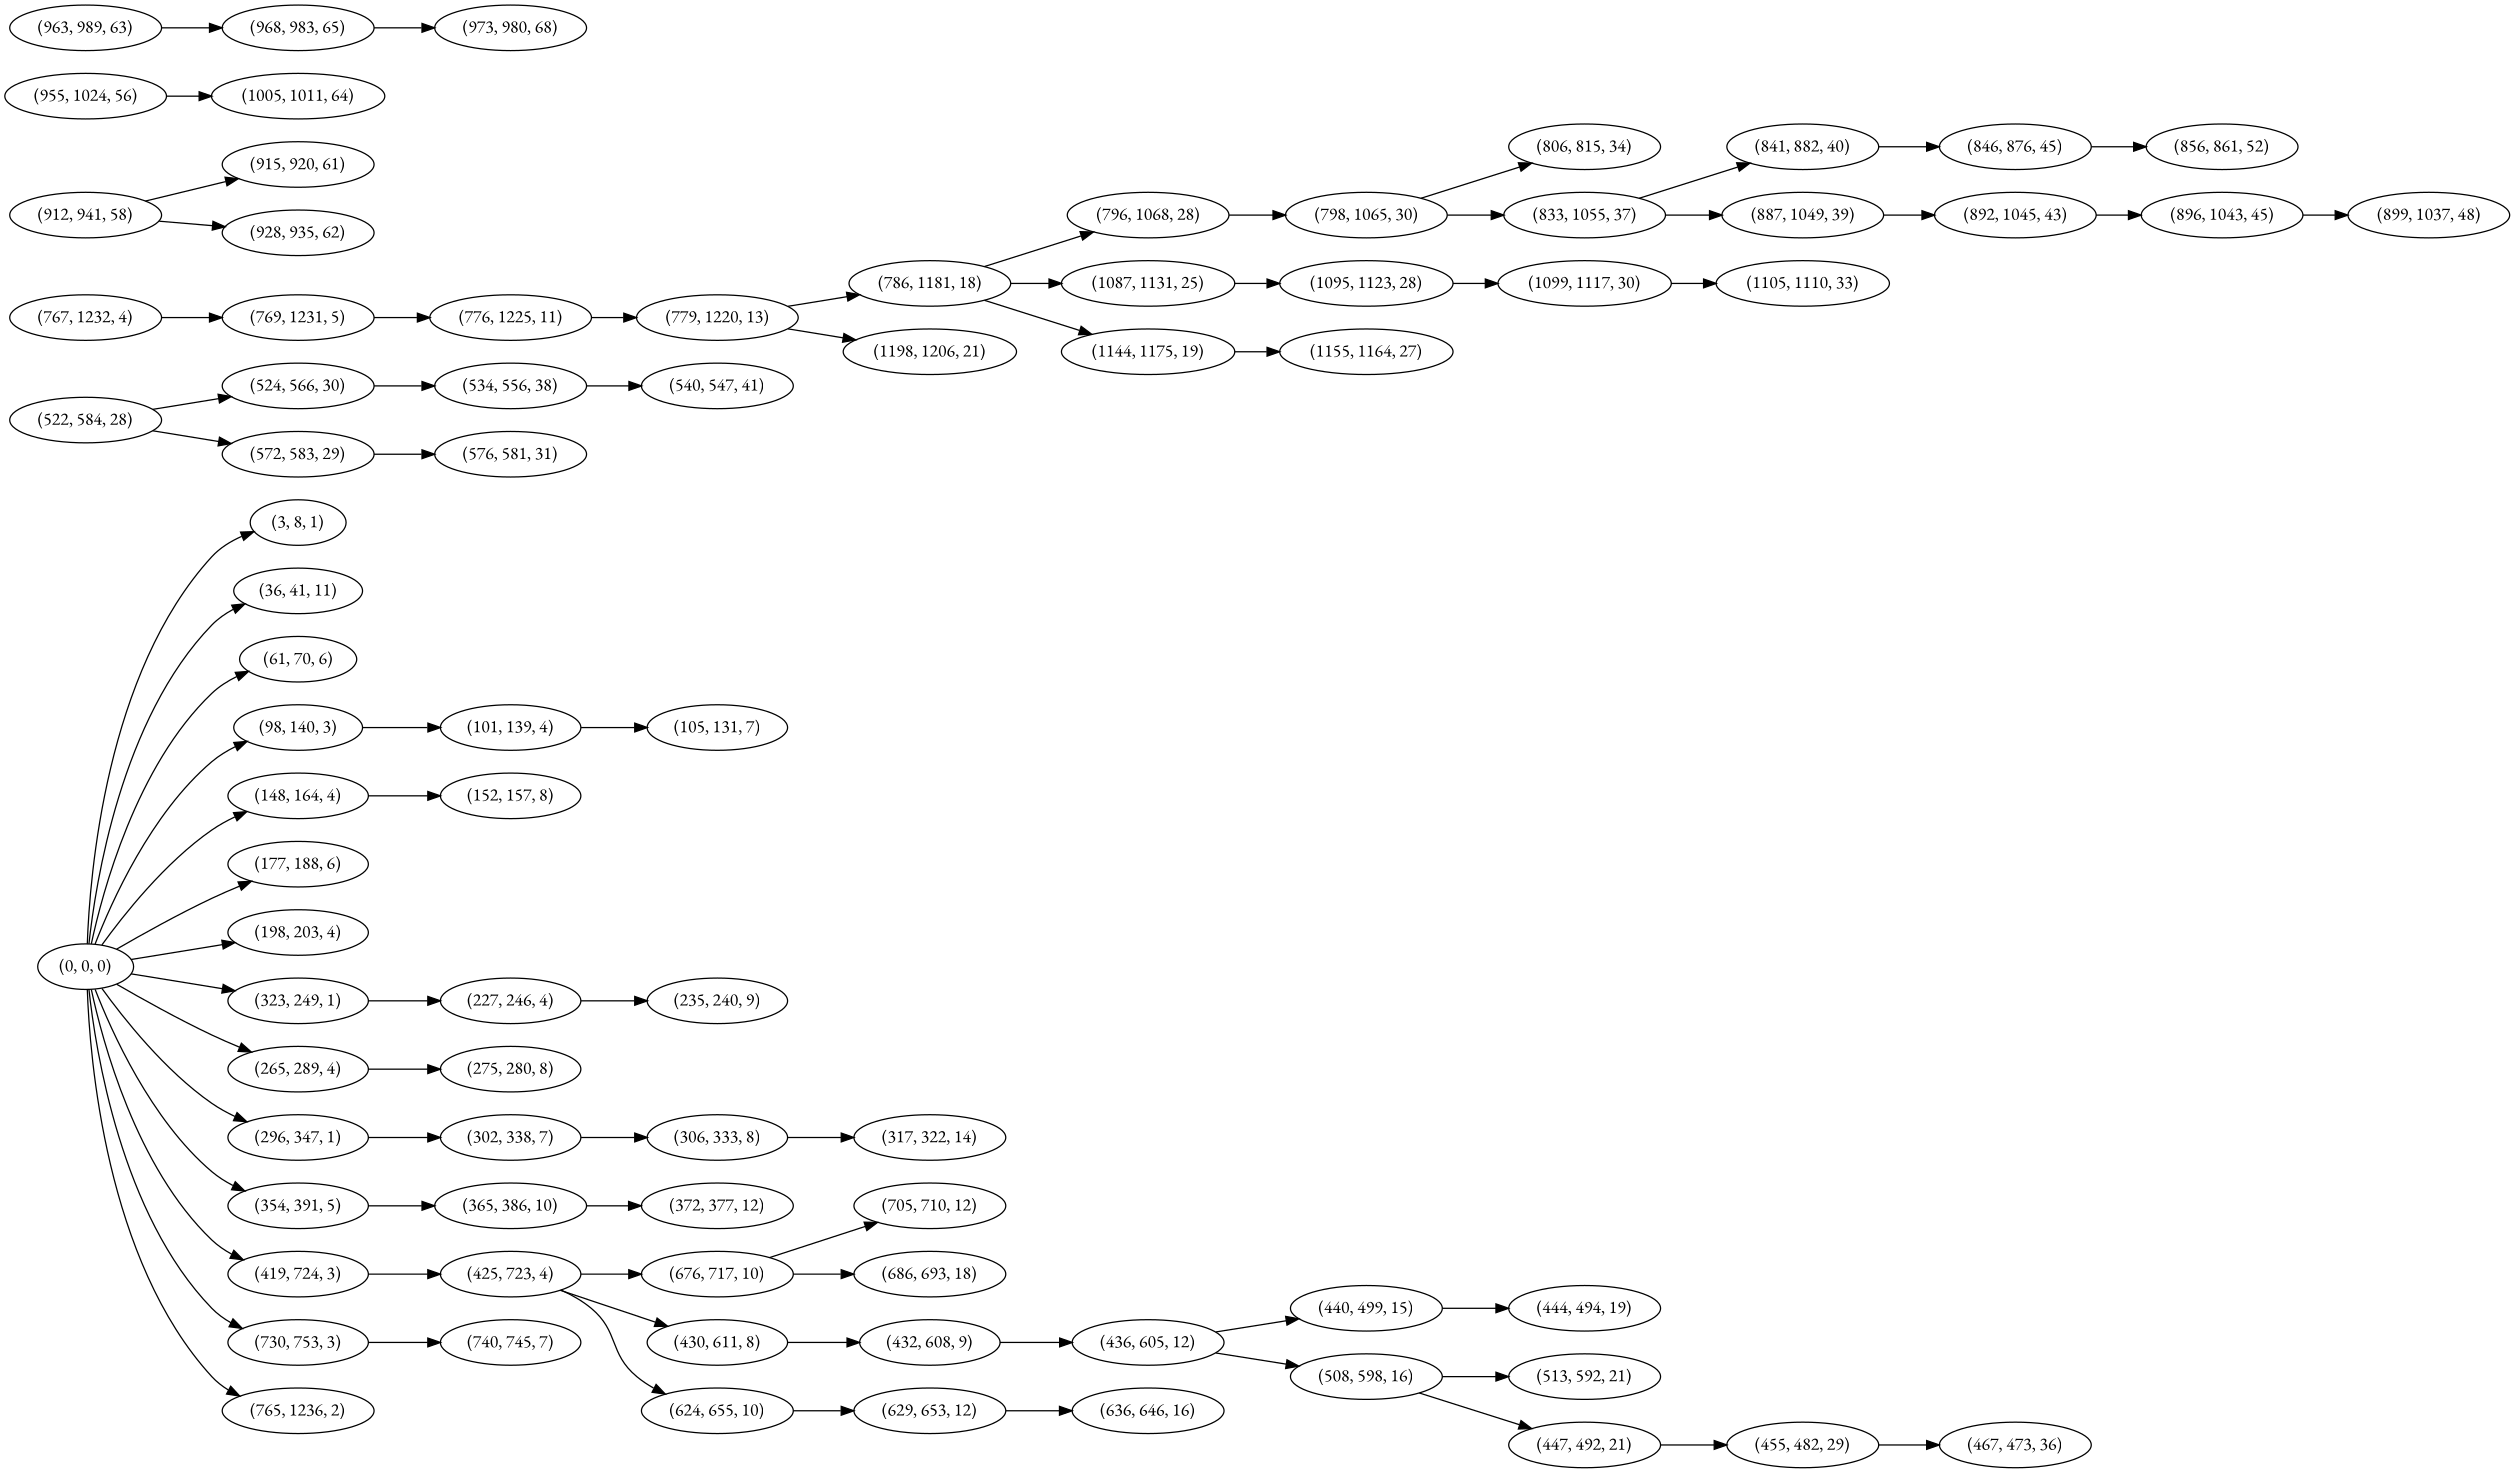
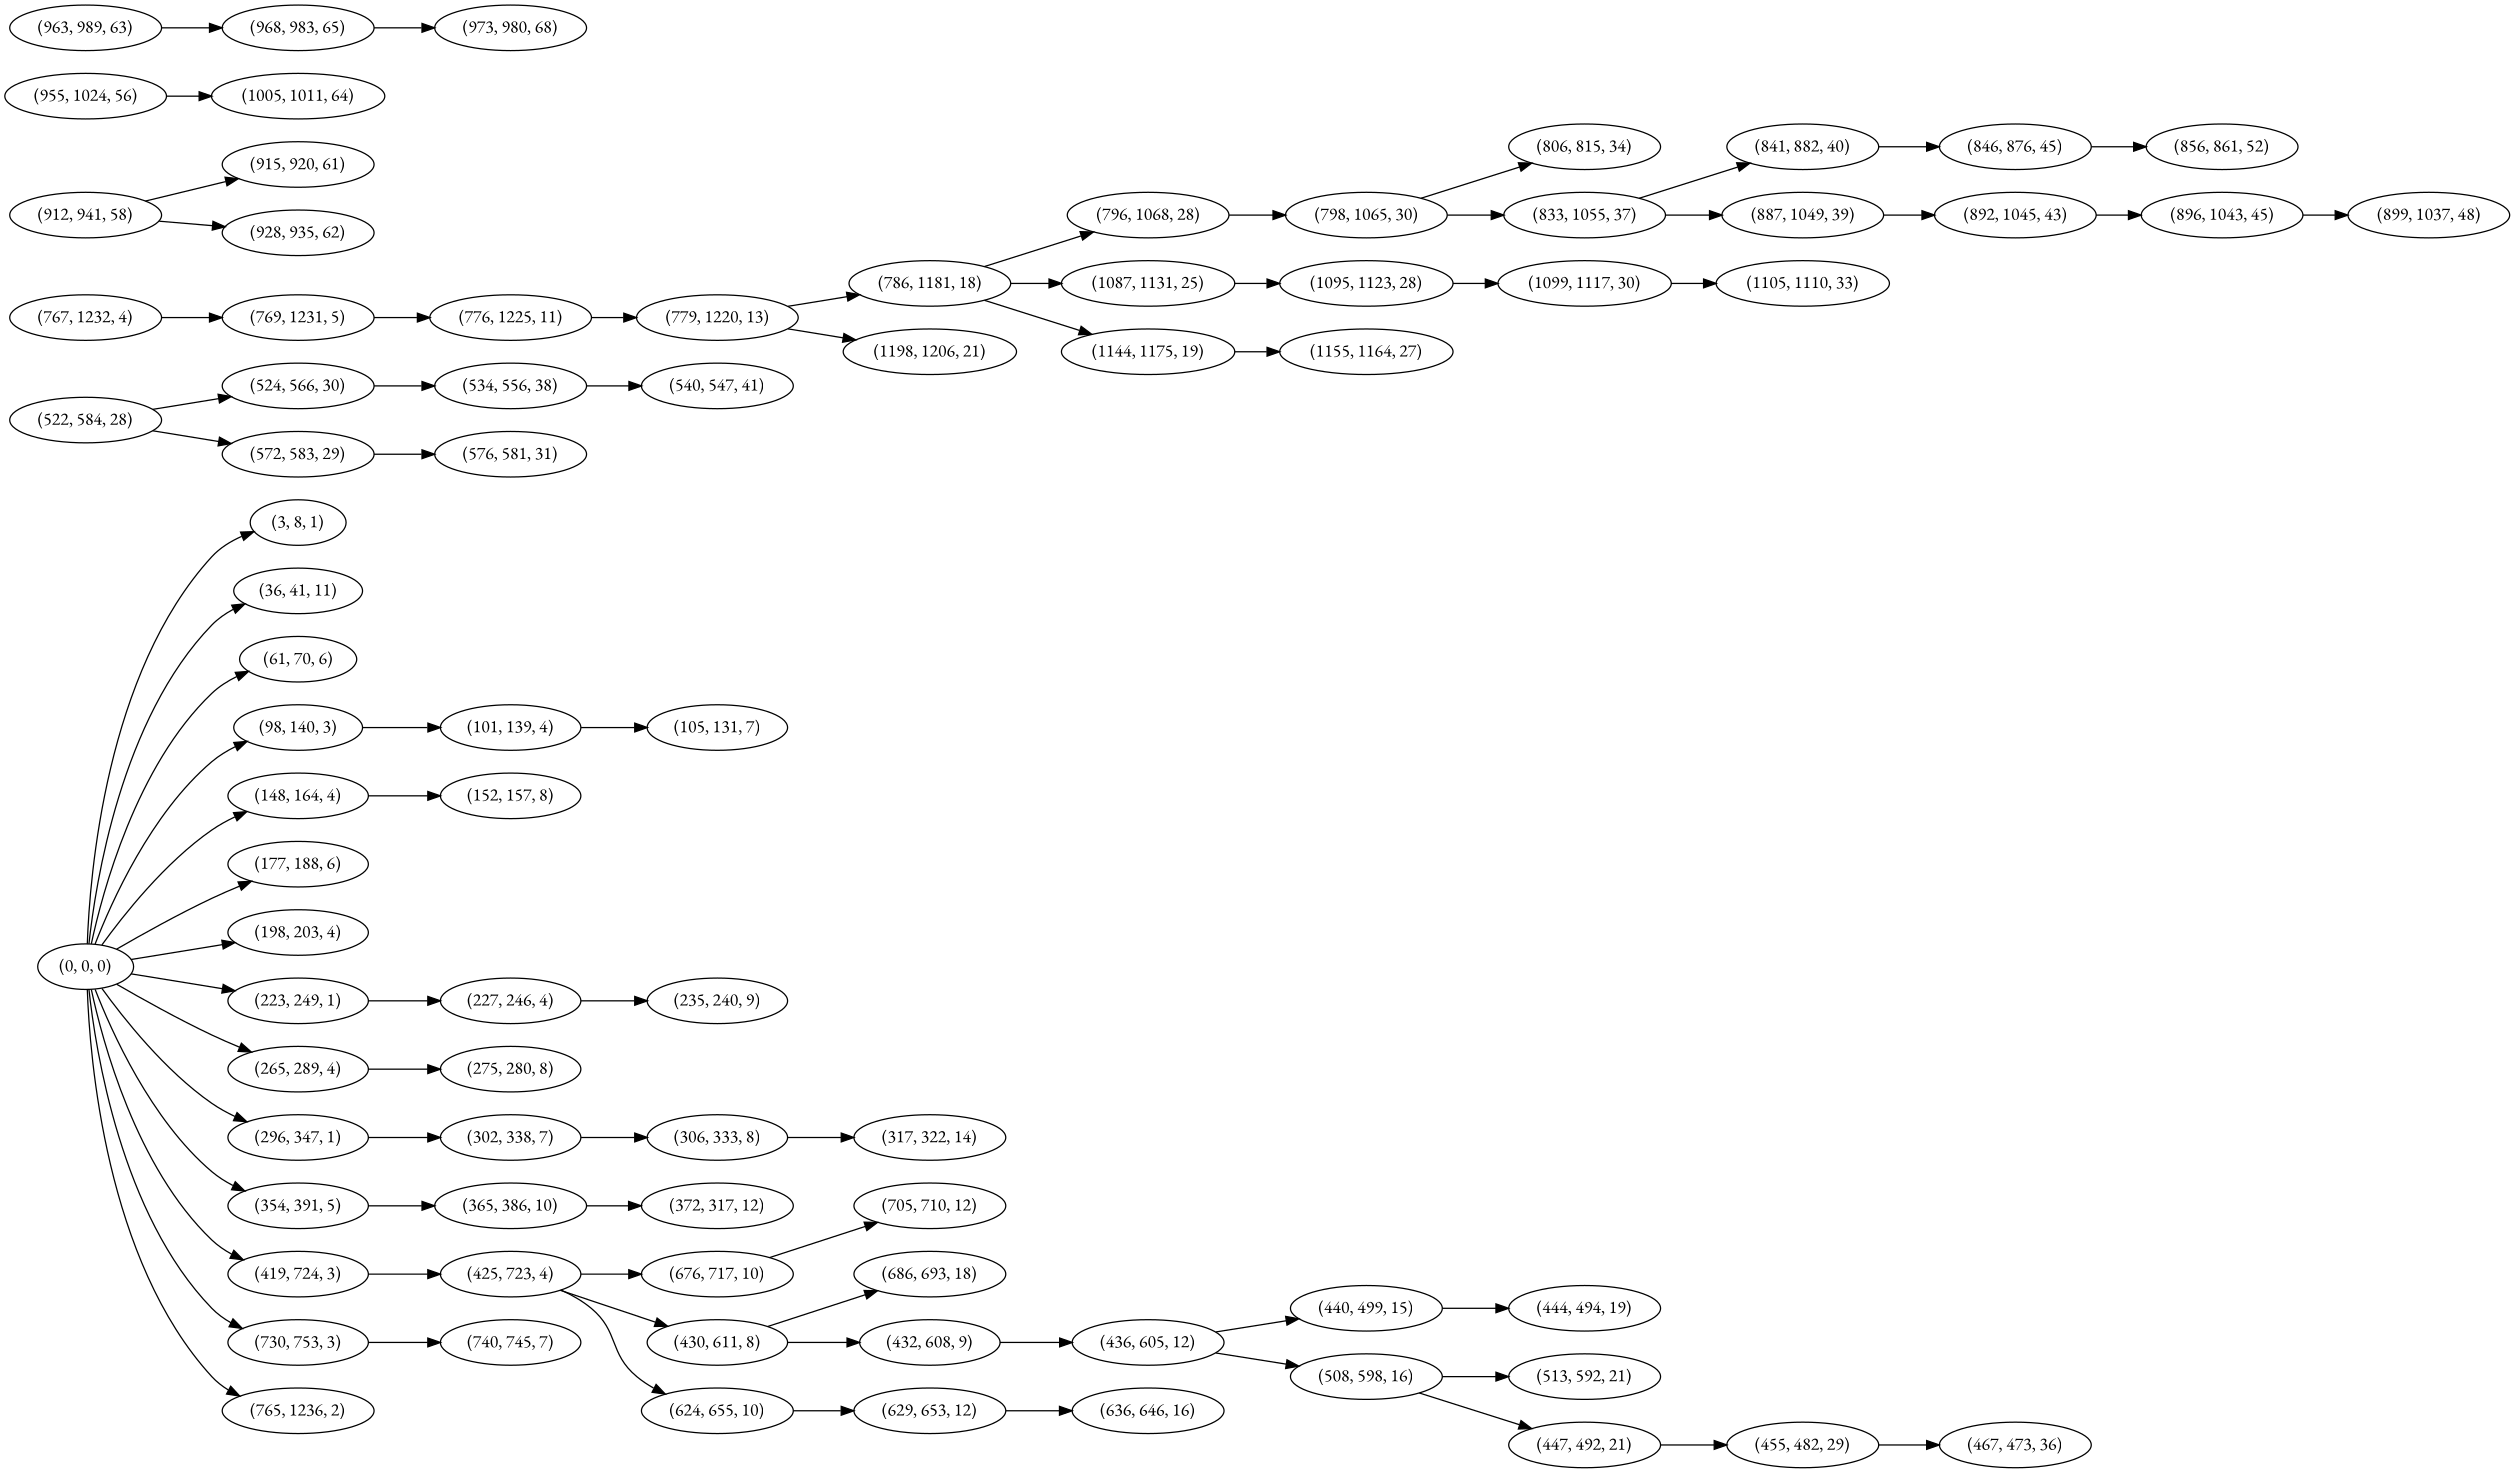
node "(323, 249, 1)": label "(323, 249, 1)" -> "(223, 249, 1)"
node "(372, 377, 12)": label "(372, 377, 12)" -> "(372, 317, 12)"
edge "(676, 717, 10)" -> "(686, 693, 18)": now "(430, 611, 8)" -> "(686, 693, 18)"
